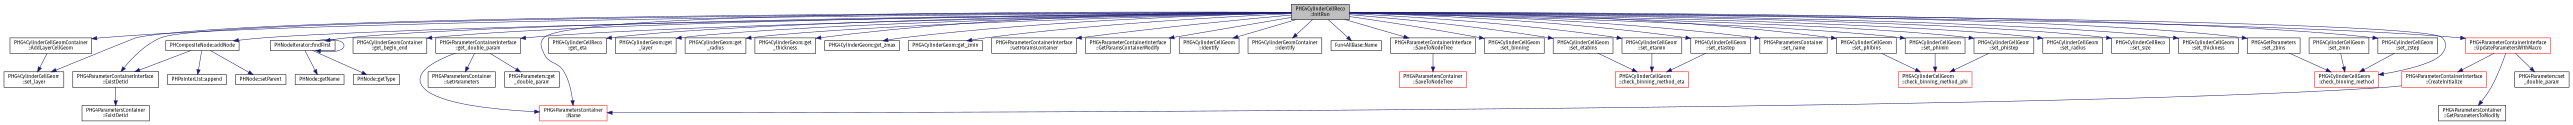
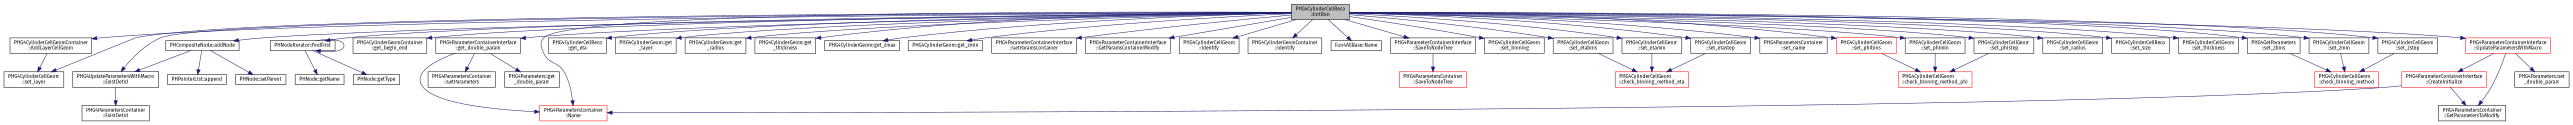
edge "PHG4CylinderCellReco ::InitRun" -> "PHG4CylinderCellGeom ::check_binning_method": now "PHG4CylinderCellReco ::InitRun" -> "PHG4CylinderCellGeom ::set_zmin"
node "PHG4CylinderCellGeom ::set_phibins": color black -> red
node "PHG4ParameterContainerInterface ::ExistDetid": label "PHG4ParameterContainerInterface ::ExistDetid" -> "PHG4UpdateParametersWithMacro ::ExistDetid"
edge "PHG4ParameterContainerInterface ::CreateInitialize" -> "PHG4ParametersContainer ::GetParametersToModify": added
